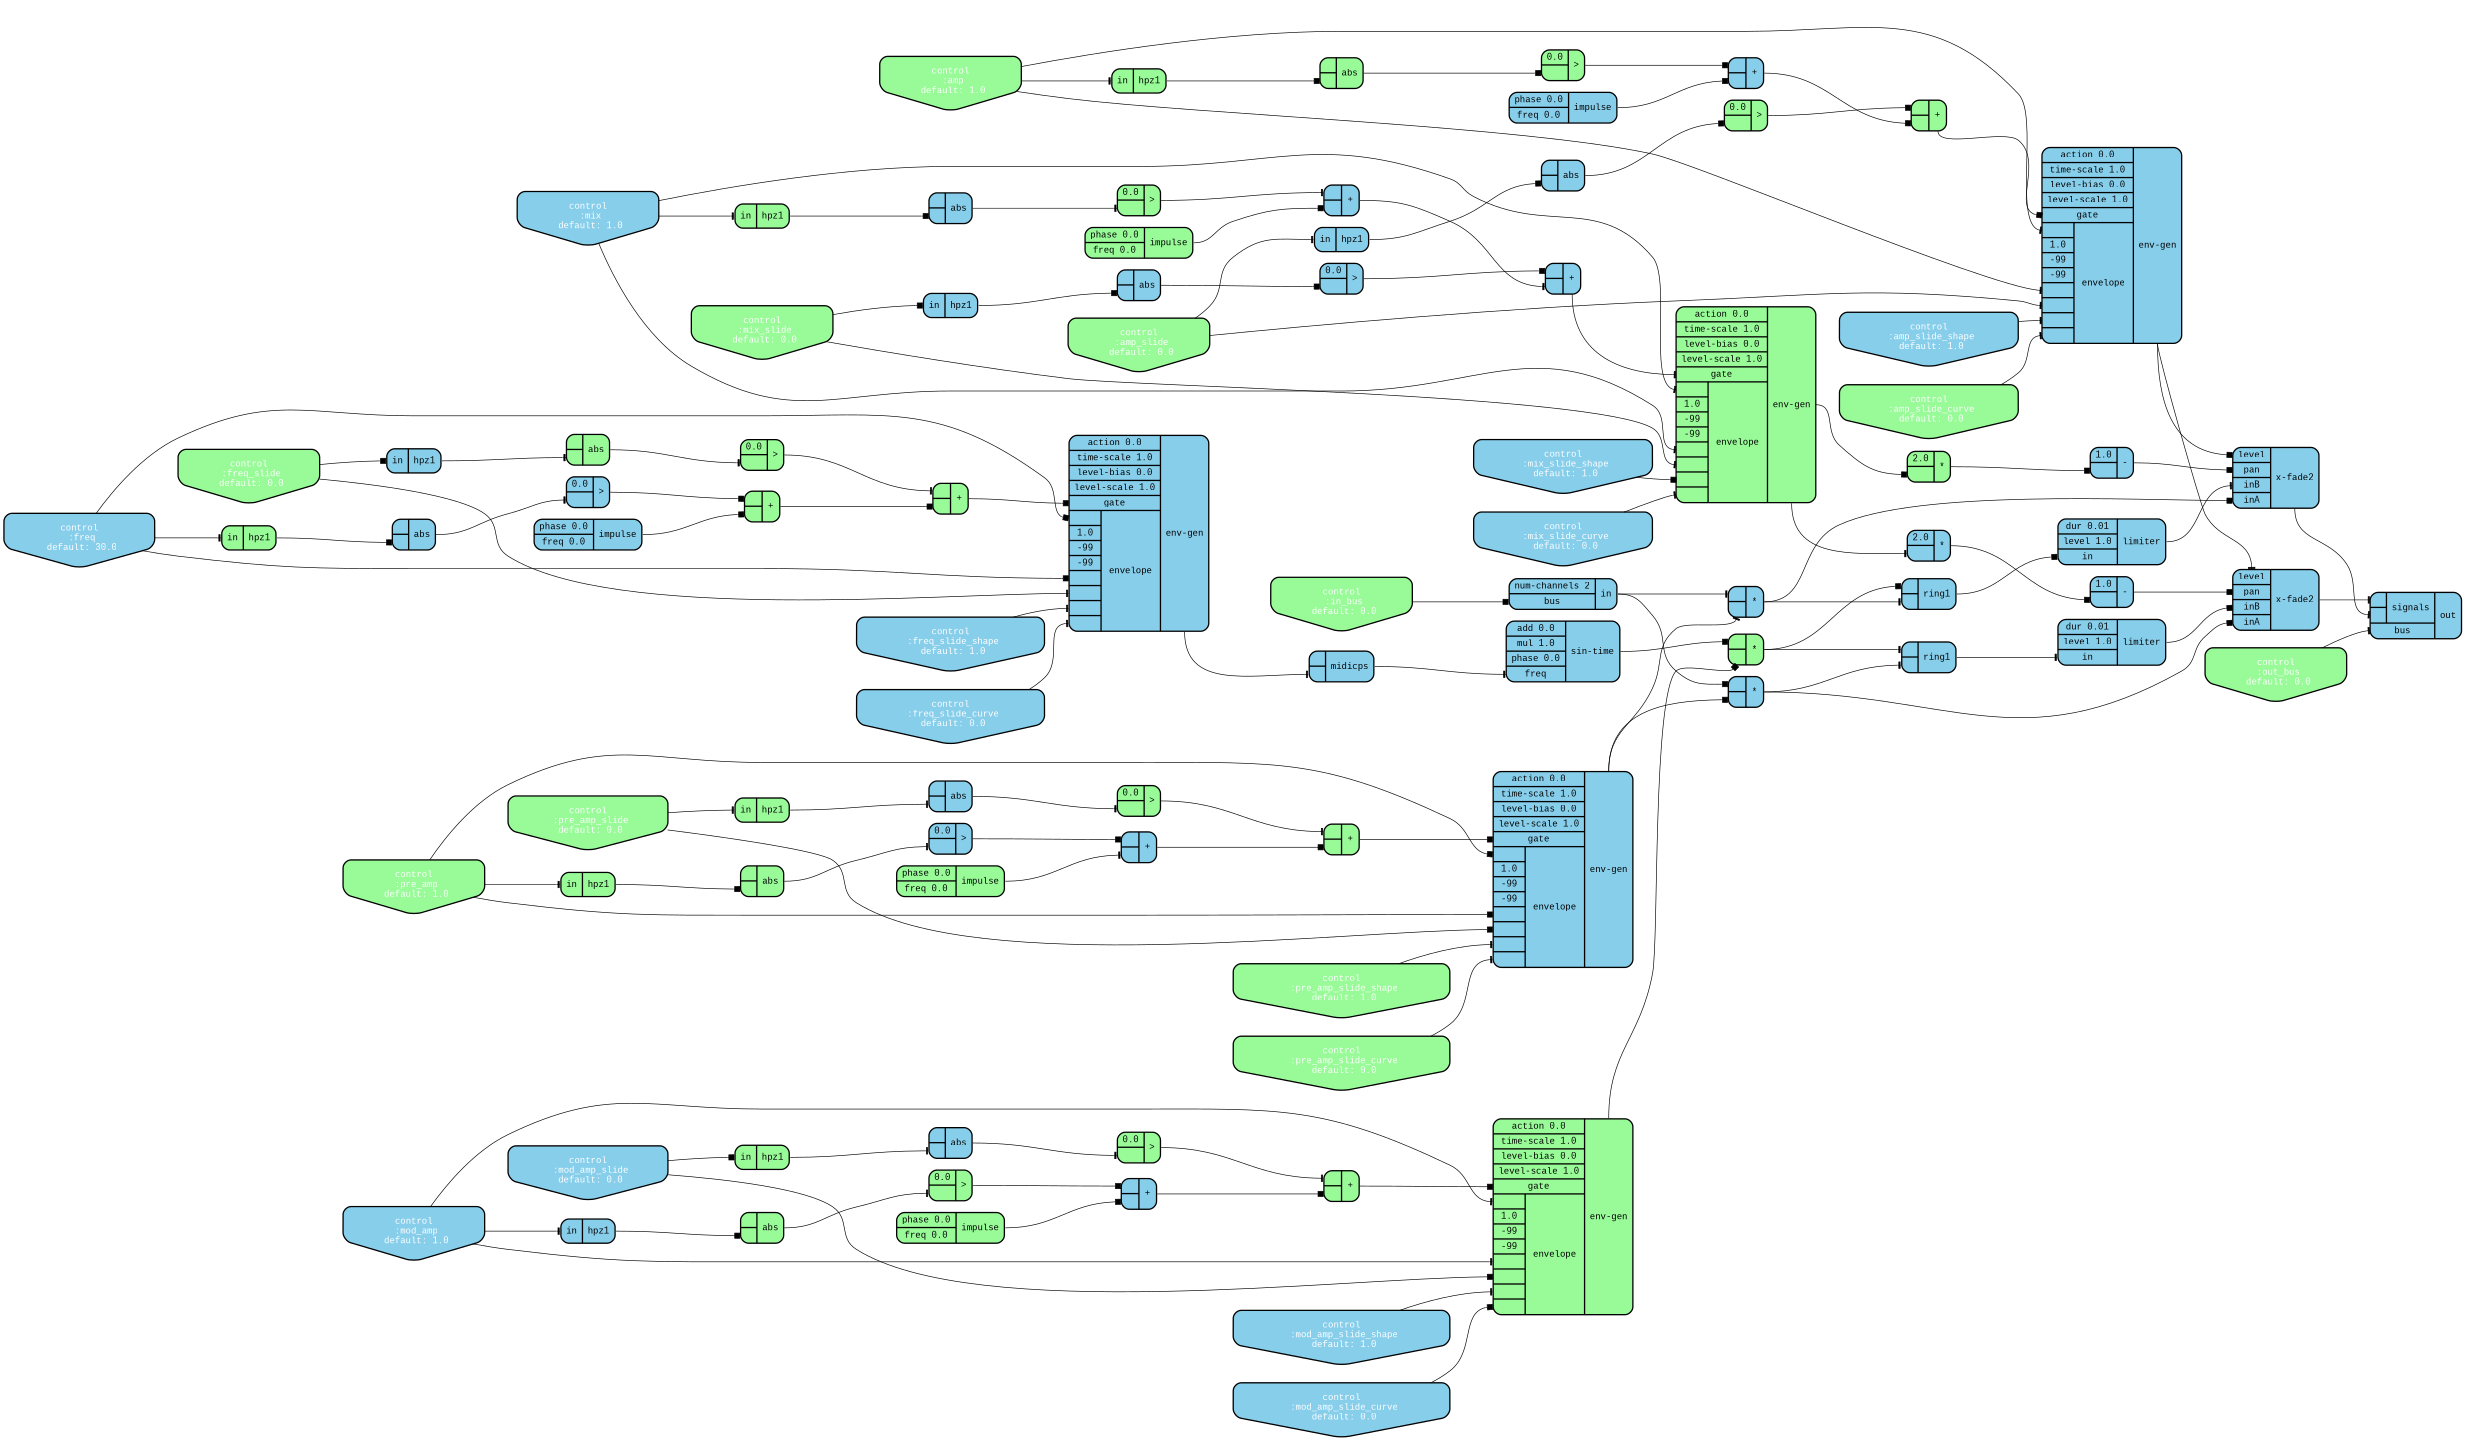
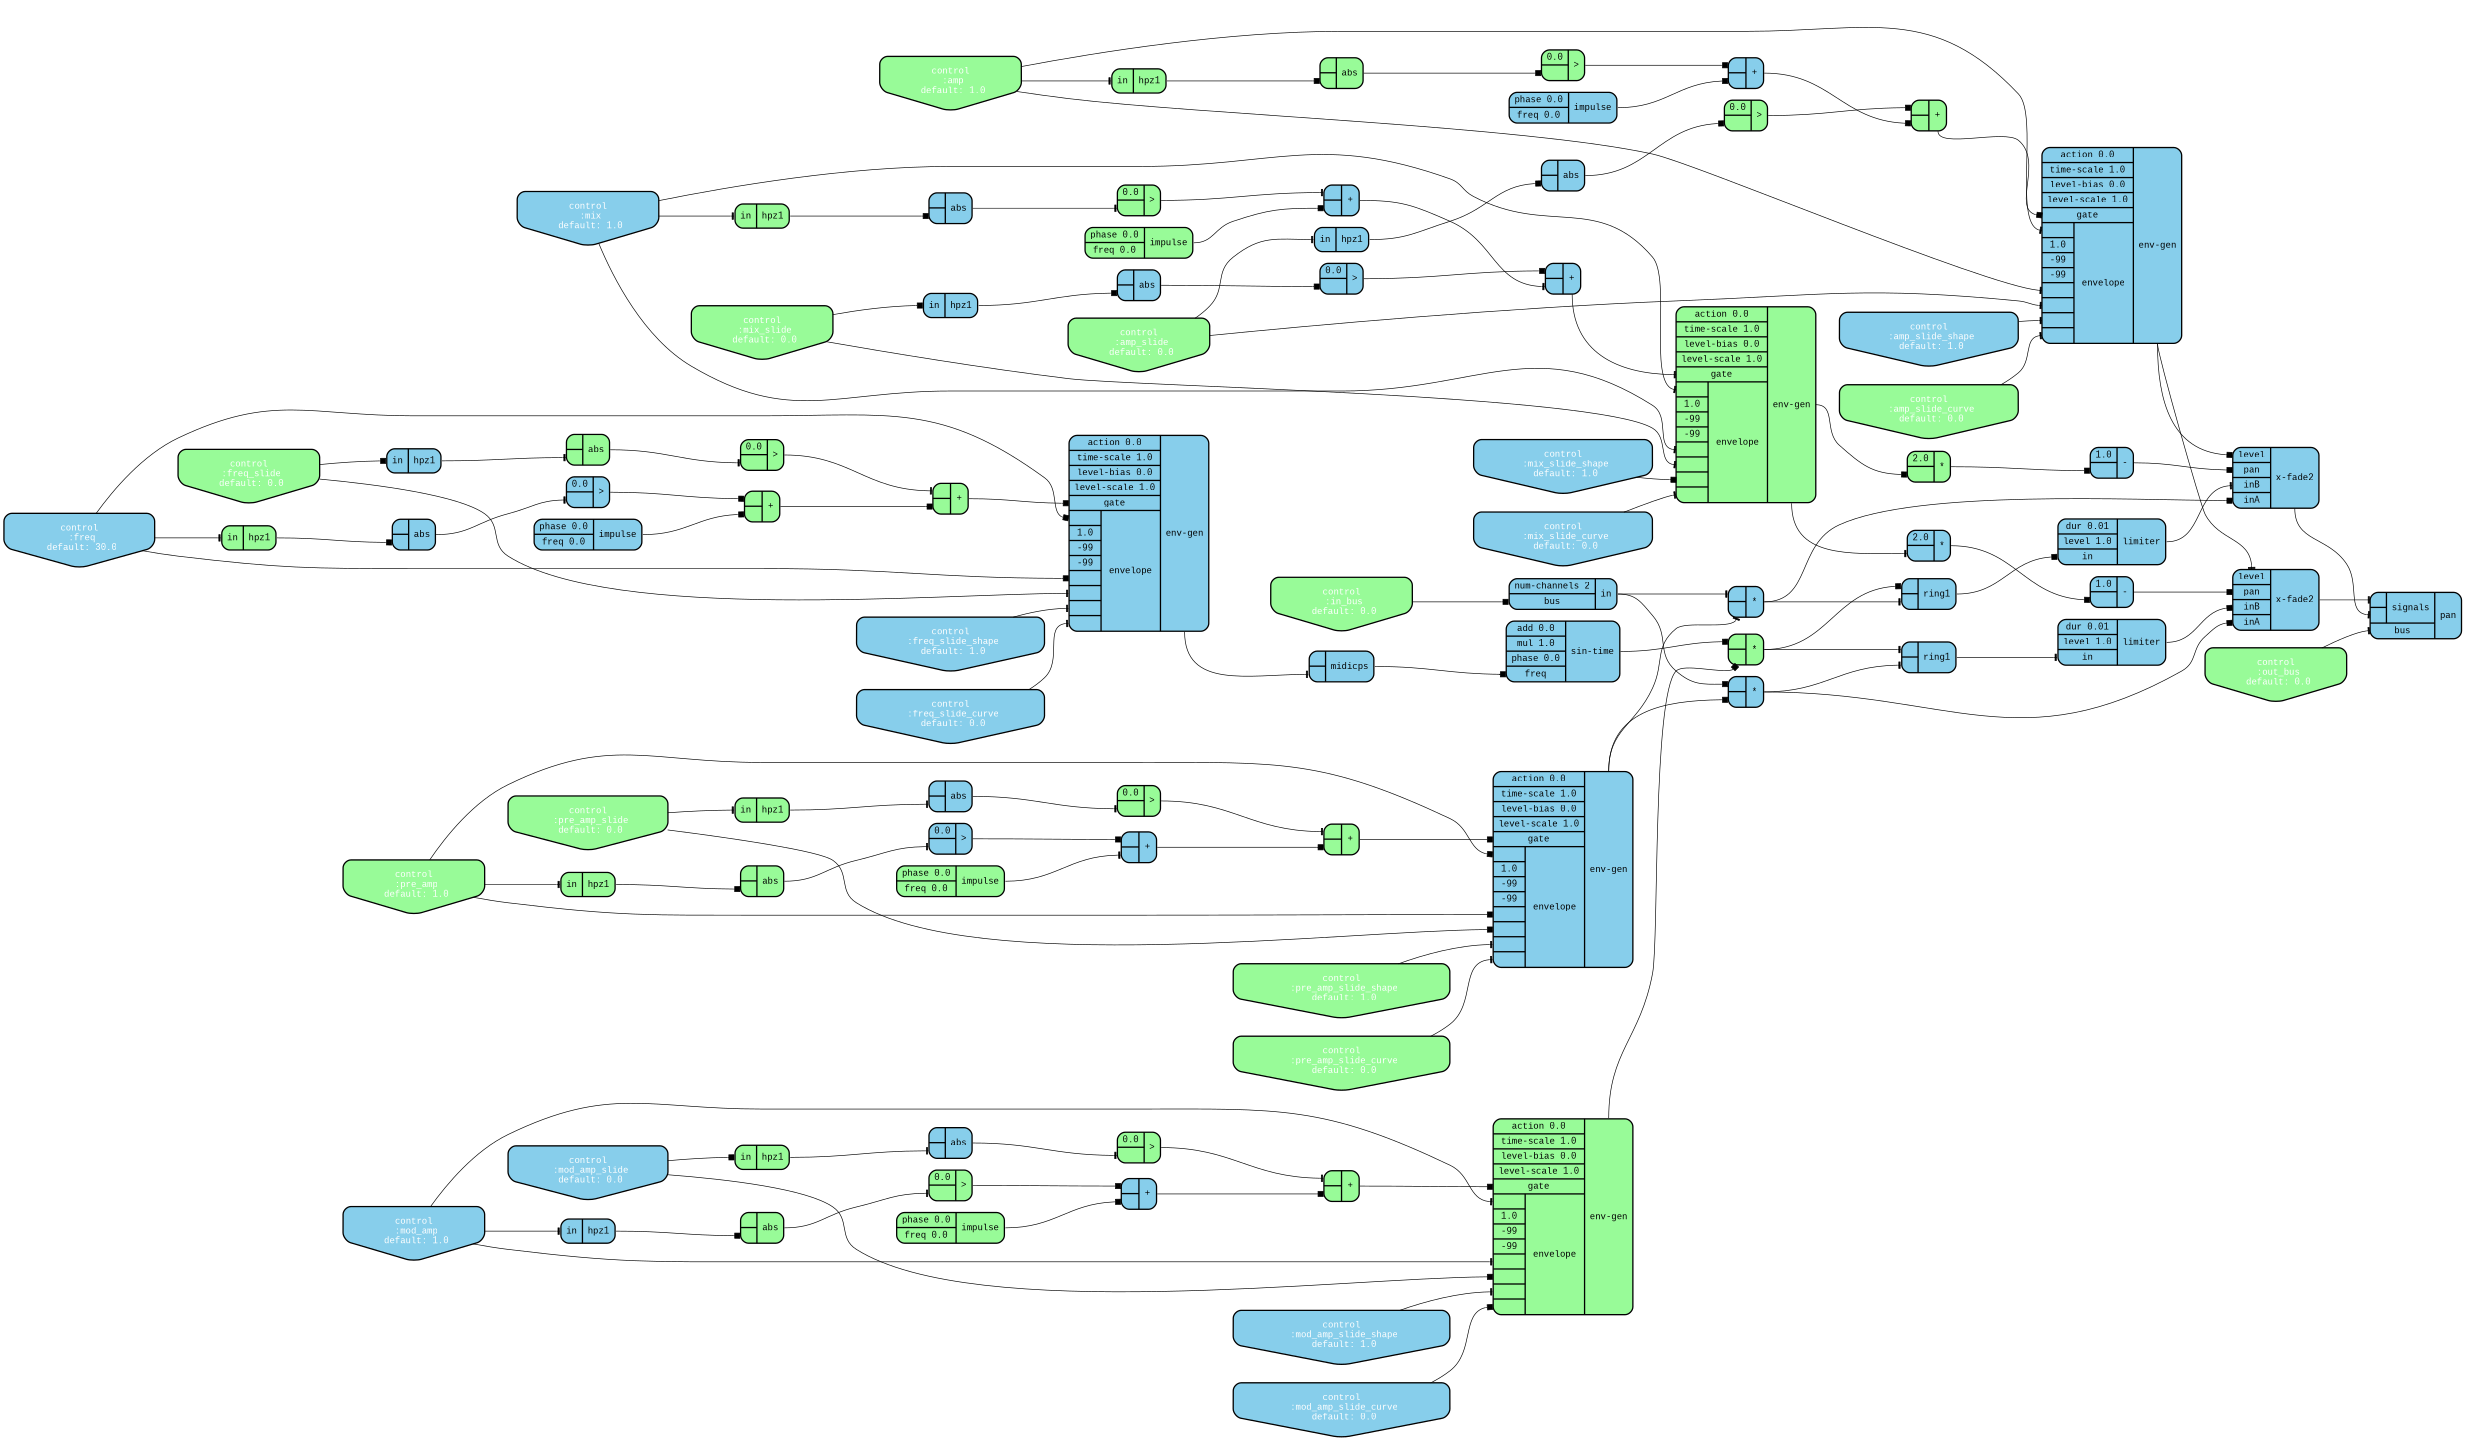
node "signals": text "out" -> "pan"
edge "midicps" -> "add 0.0": arrowhead tee -> box
